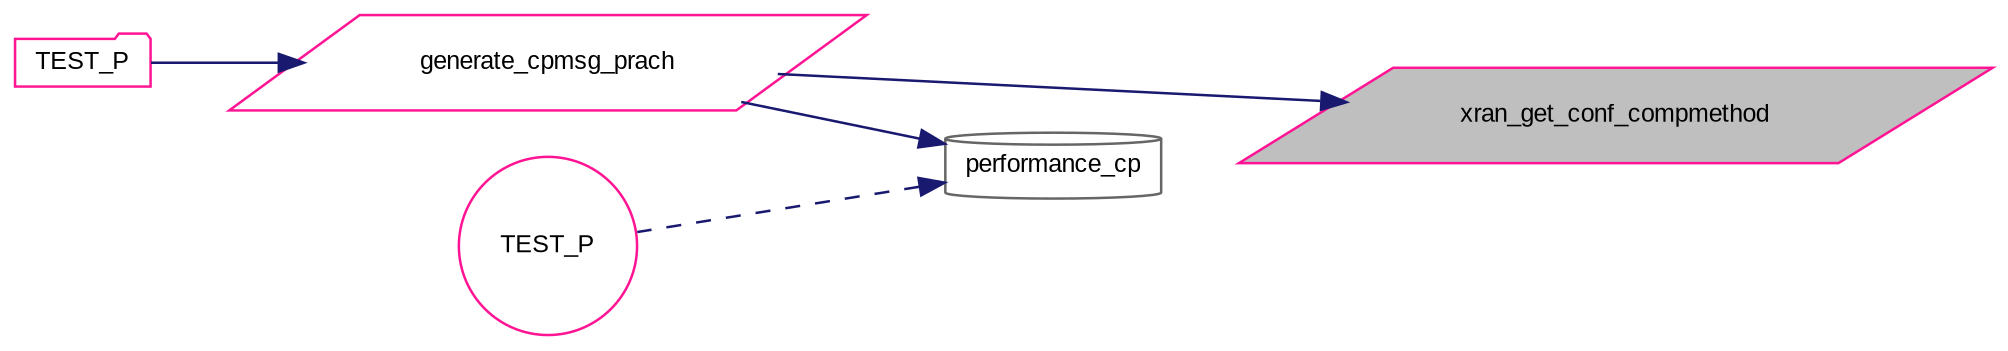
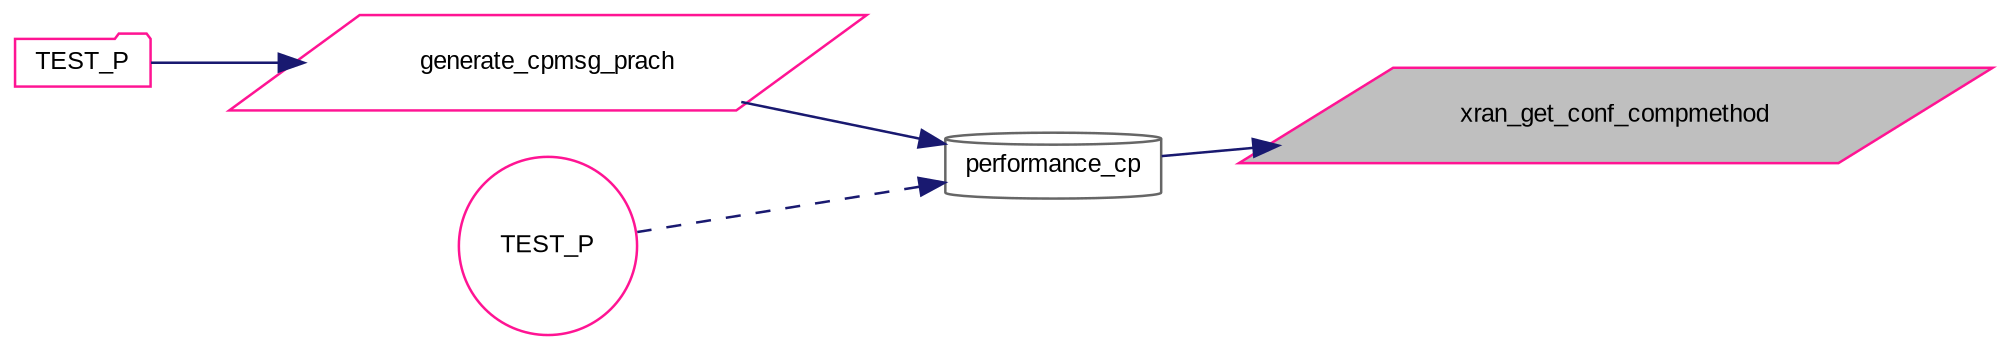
edge "generate_cpmsg_prach" -> "xran_get_conf_compmethod": now "performance_cp" -> "xran_get_conf_compmethod"
